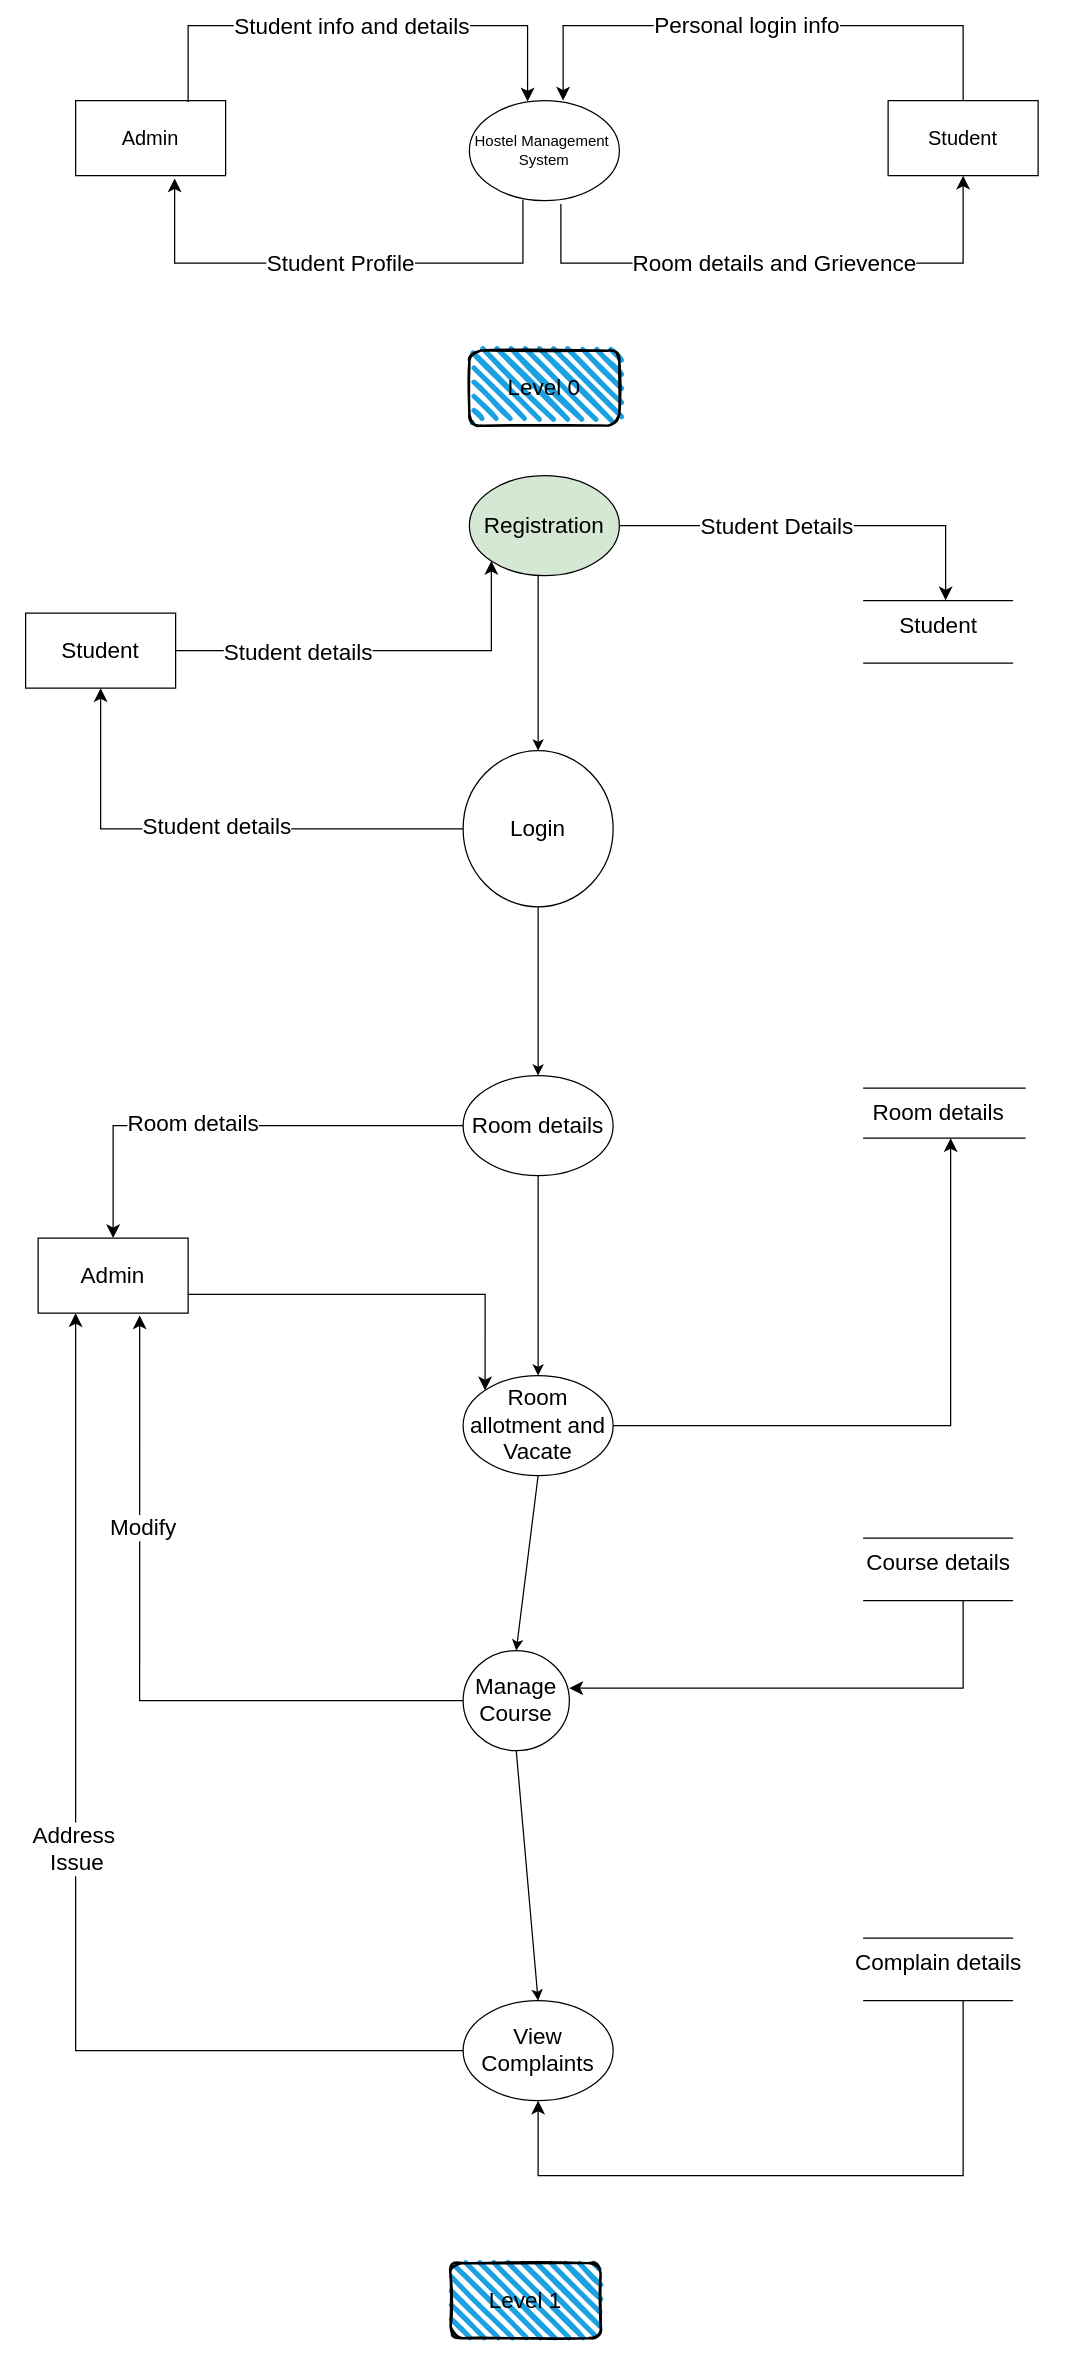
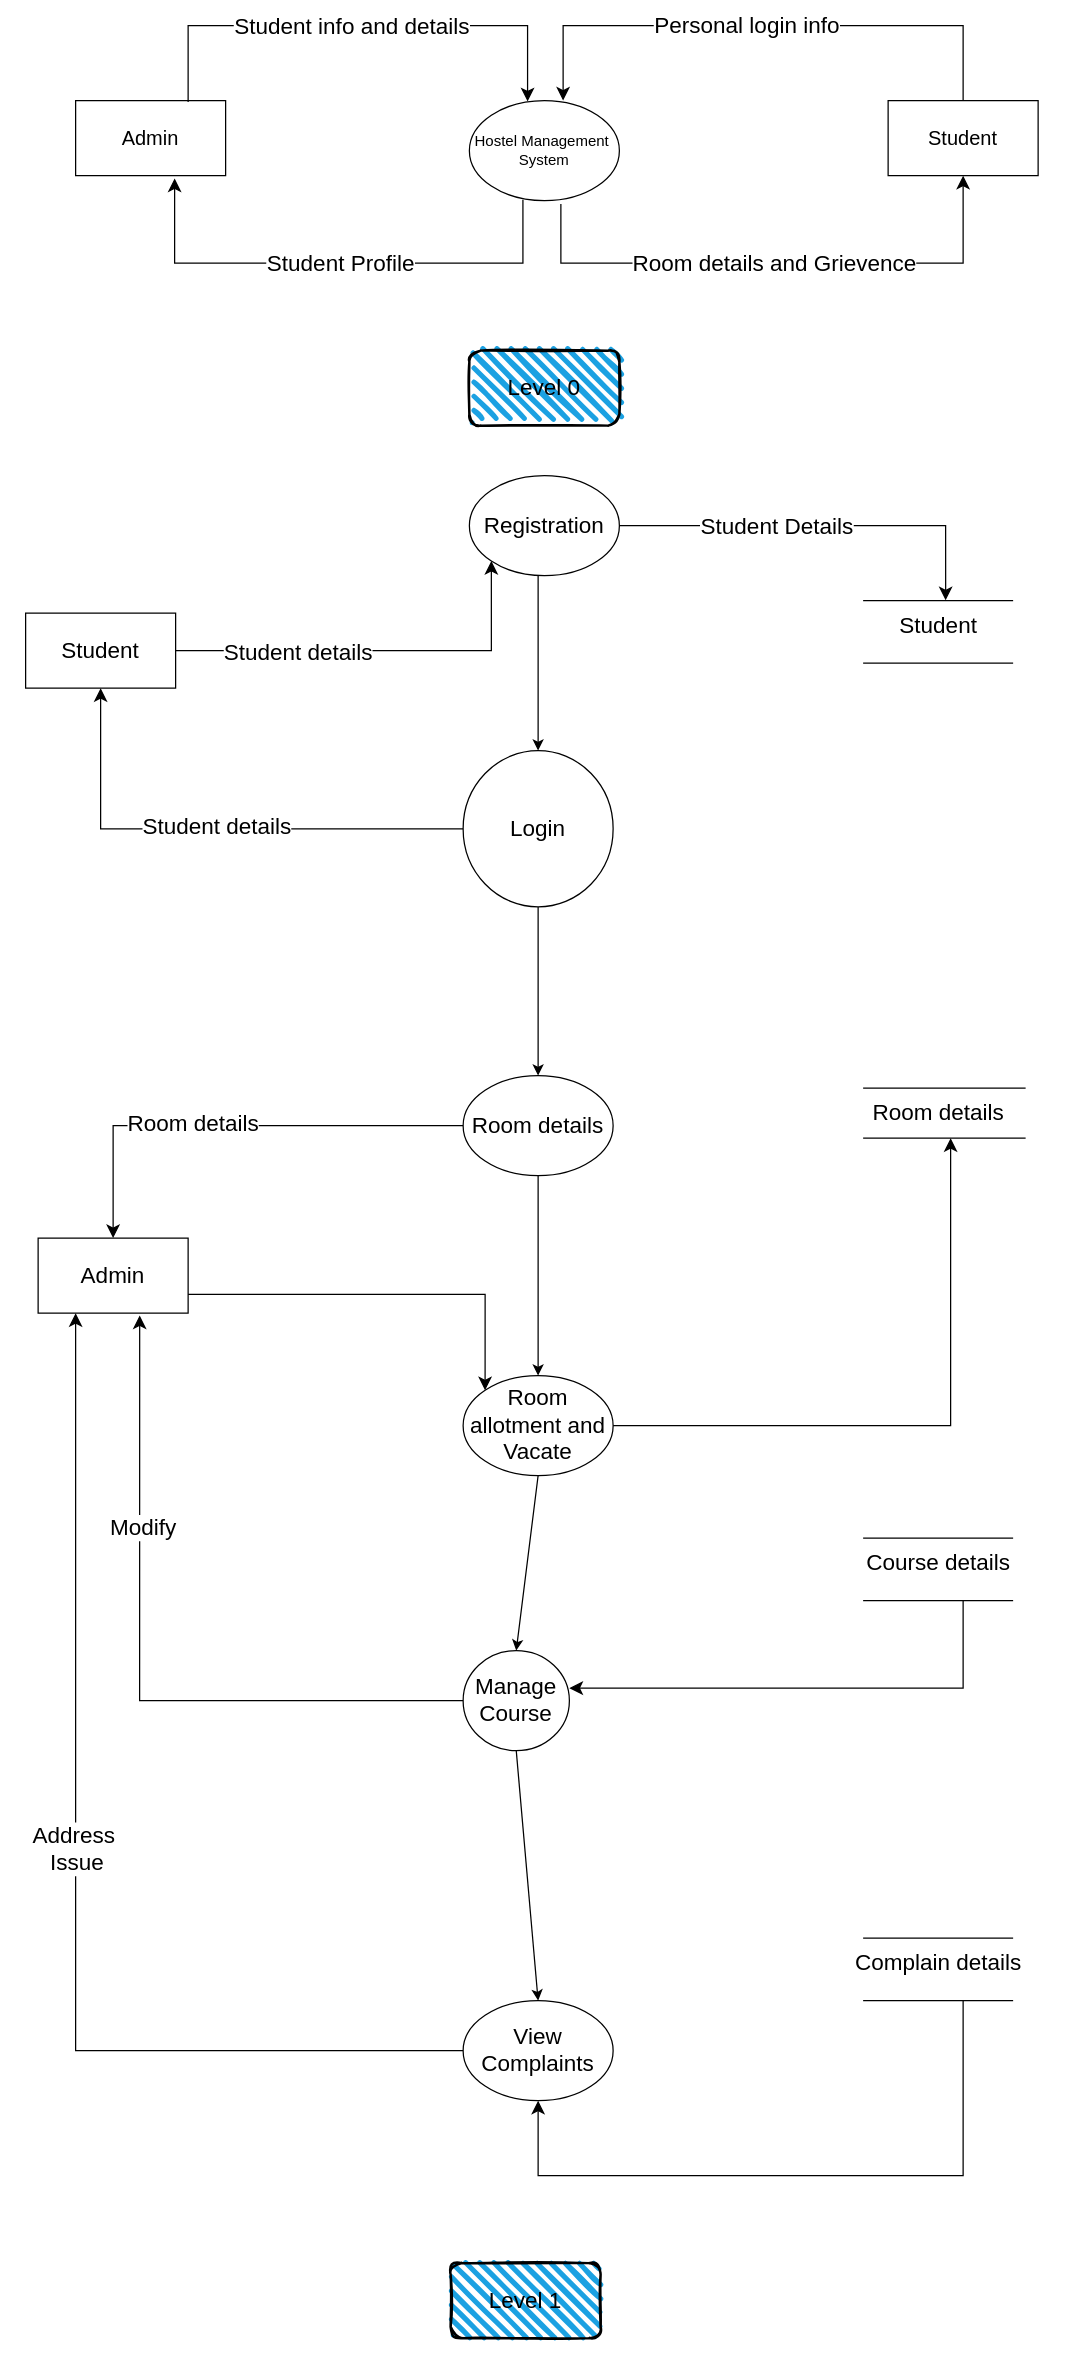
node "Registration": fillcolor #d5e8d4 -> #ffffff
